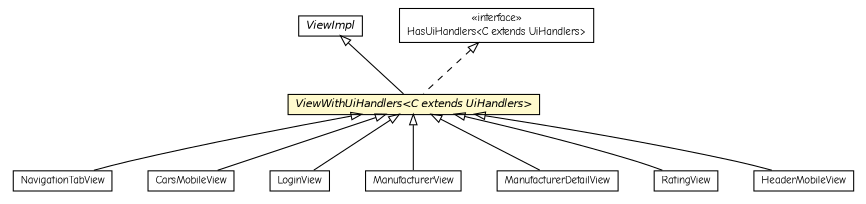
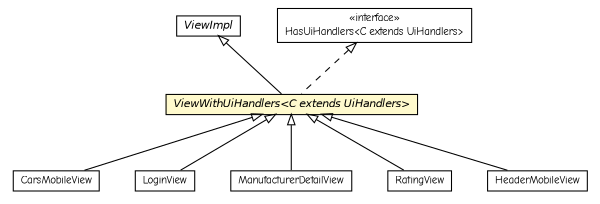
node "NavigationTabView": removed
node "ManufacturerView": removed
